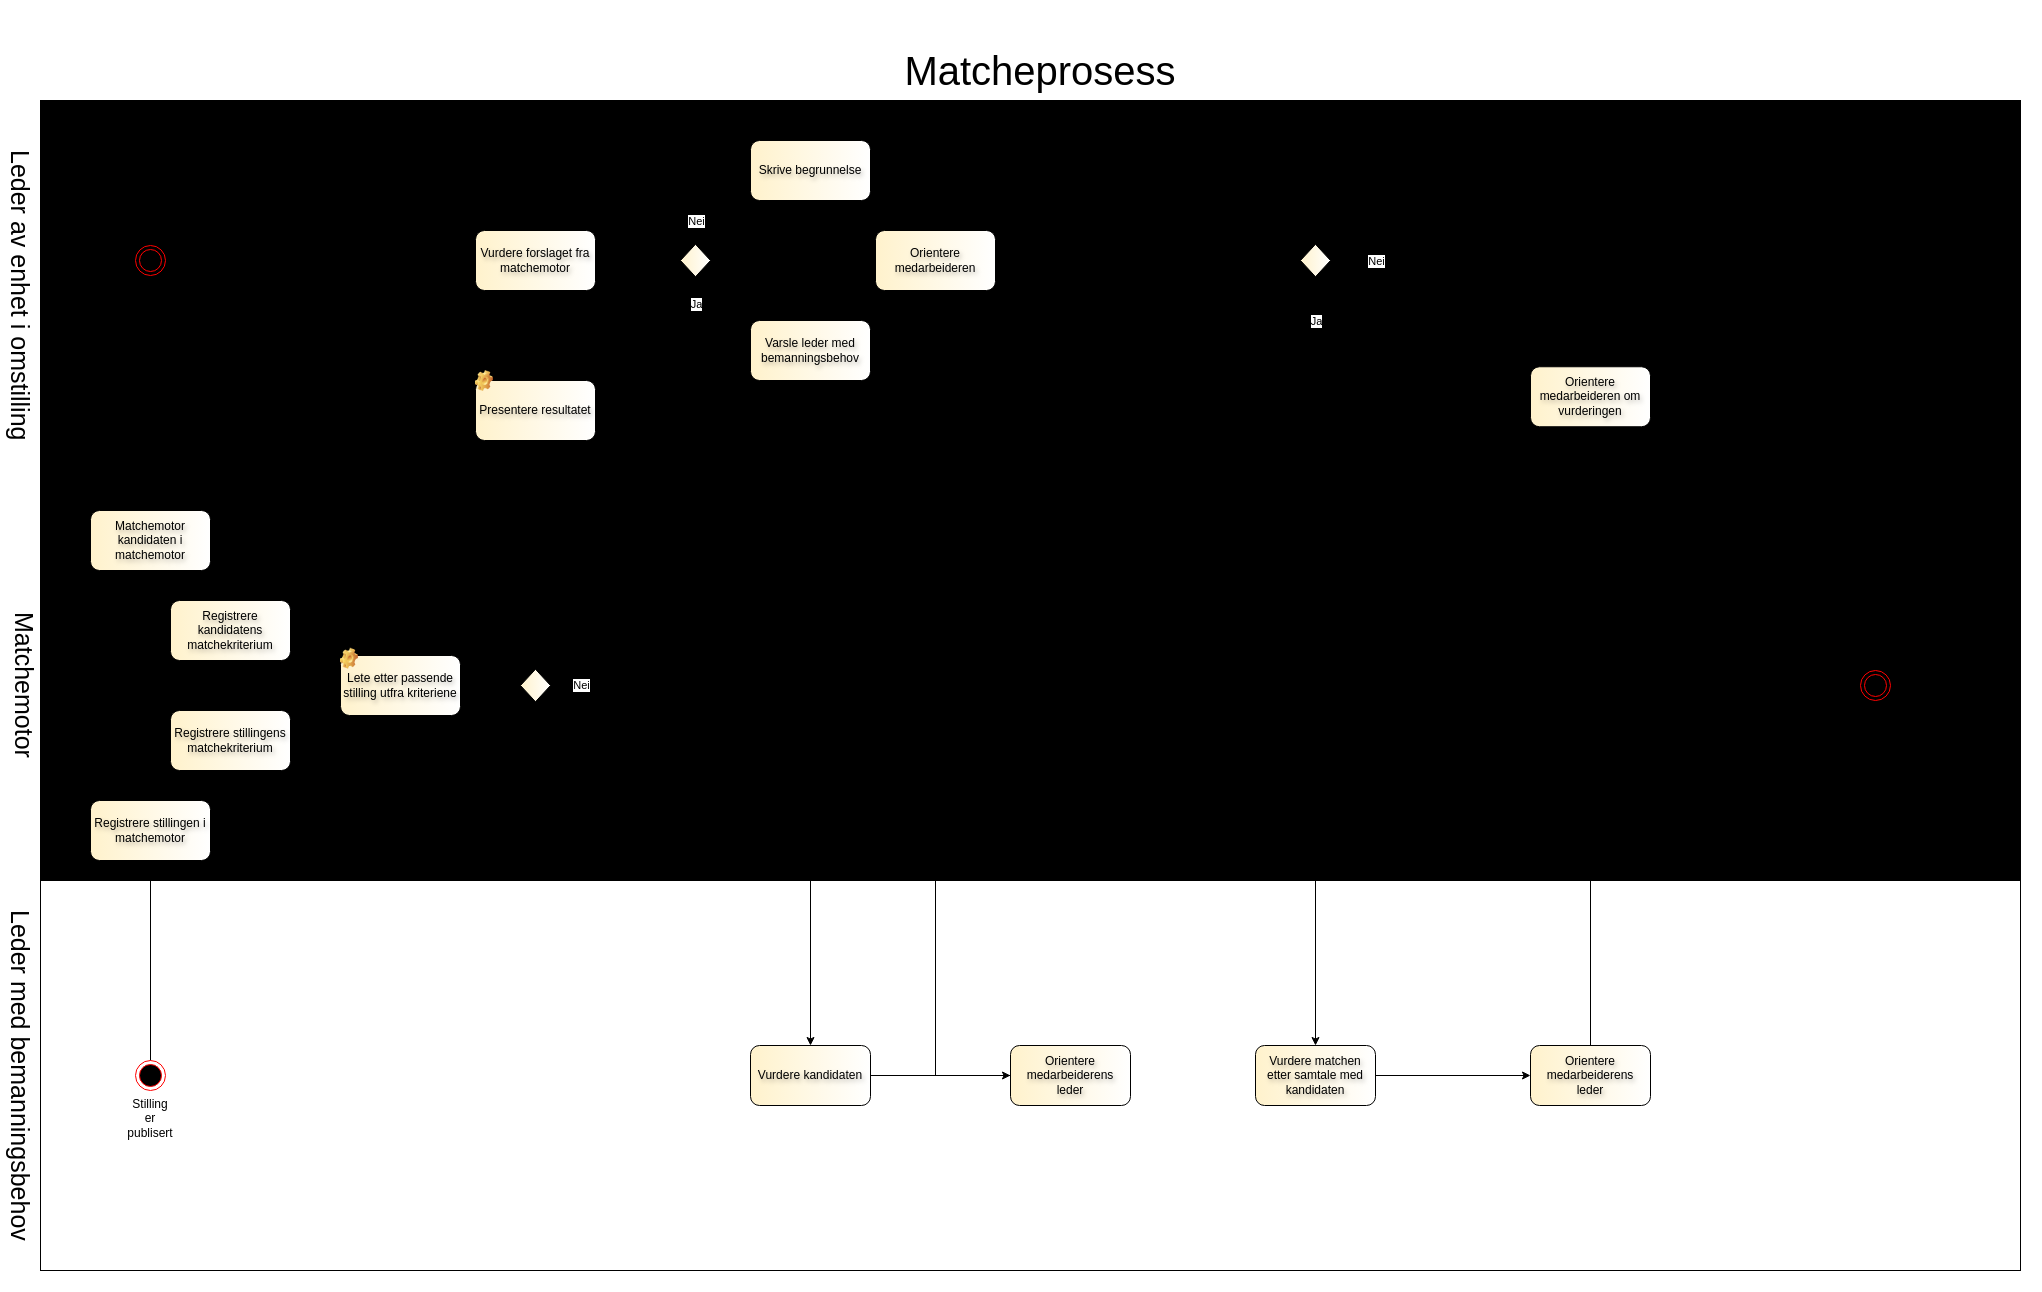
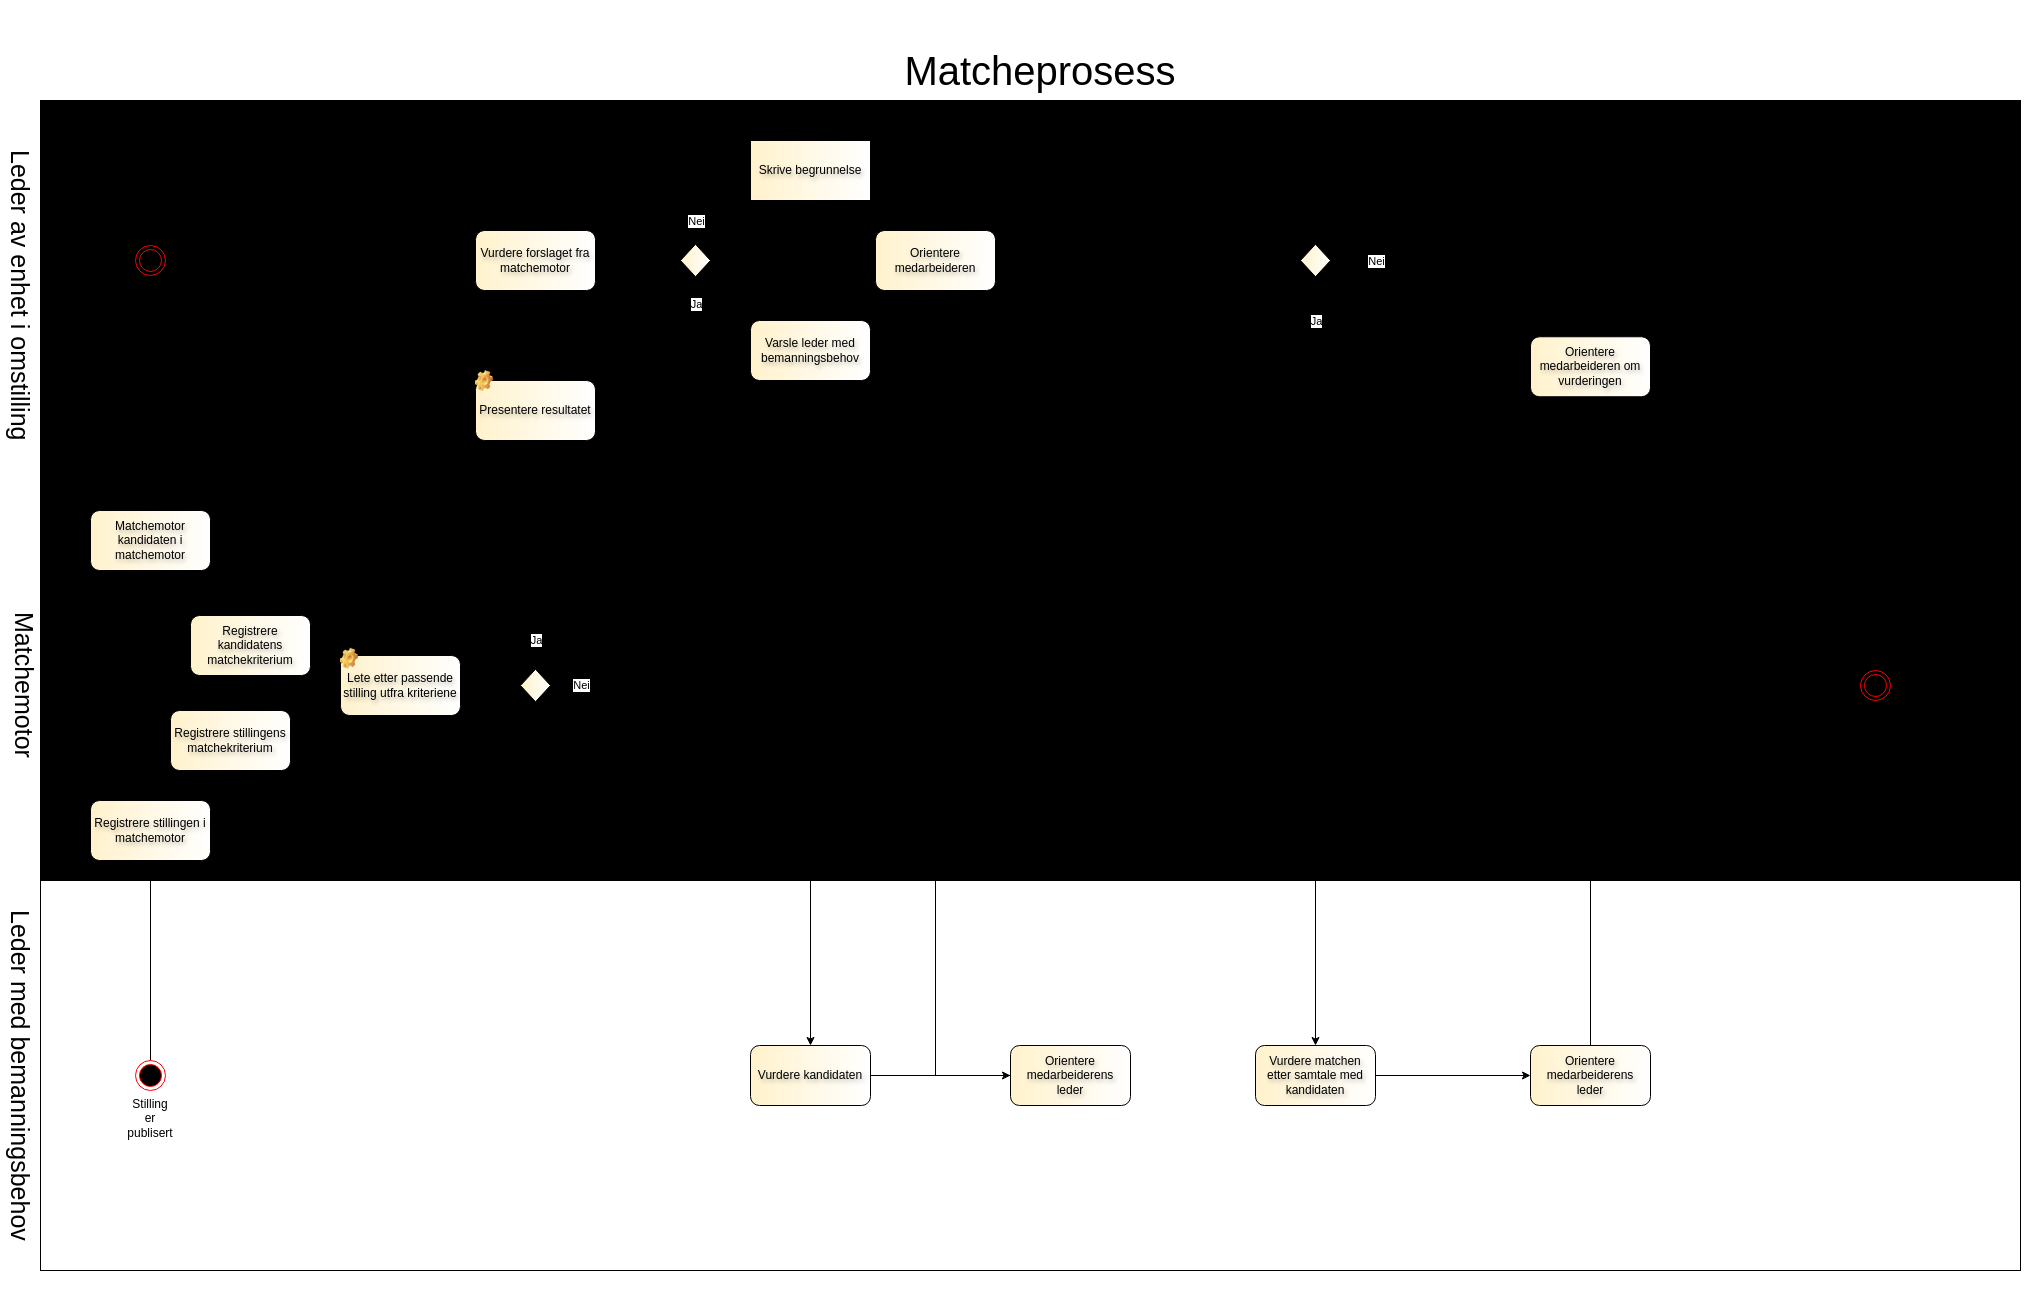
node "Skrive begrunnelse": shape rounded rectangle -> rectangle
node "Orientere medarbeideren om vurderingen": moved (1591, 397) -> (1591, 367)
node "Registrere kandidatens matchekriterium": moved (231, 631) -> (251, 646)
edge "Passende stilling funnet?" -> "Presentere resultatet": added, label "Ja"
